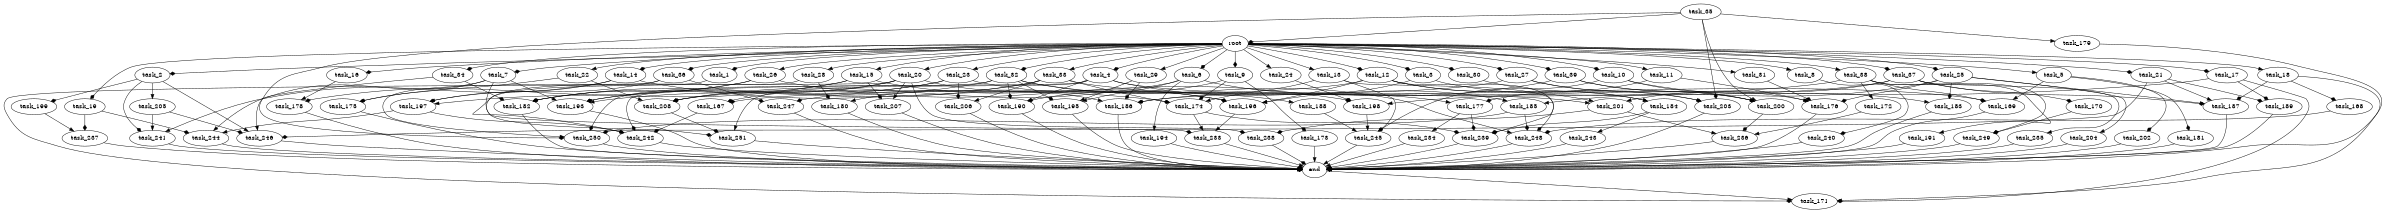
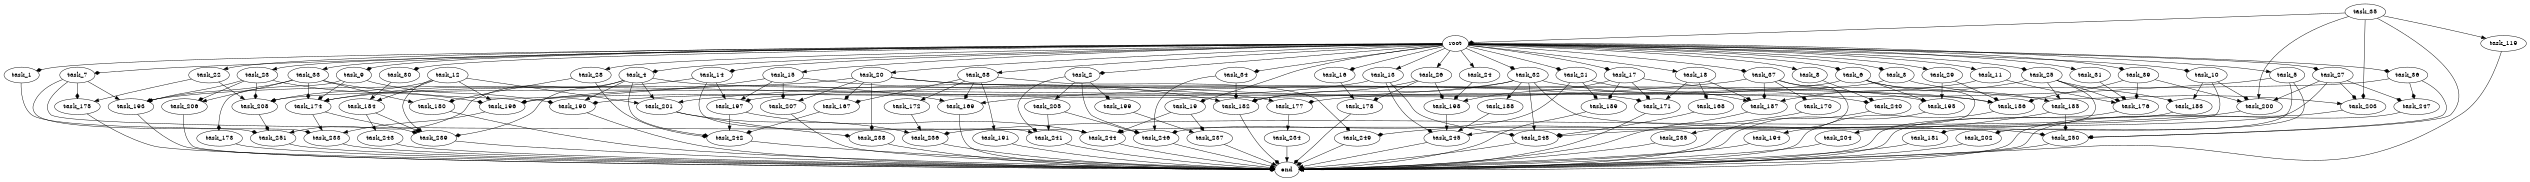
node "task_179": label "task_179" -> "task_119"
edge "root" -> "task_12": removed
edge "task_17" -> "task_240": added
edge "task_177" -> "task_239": now "task_4" -> "task_239"
edge "task_27" -> "task_244": added
edge "task_248" -> "end": arrowhead normal -> diamond
edge "end" -> "task_171": reversed
